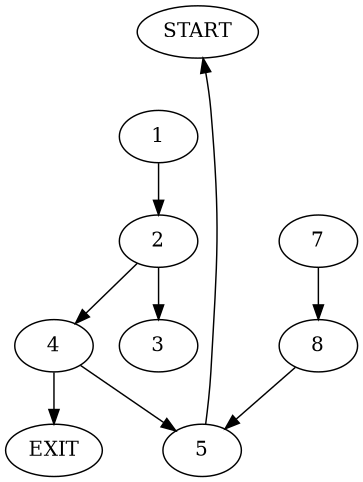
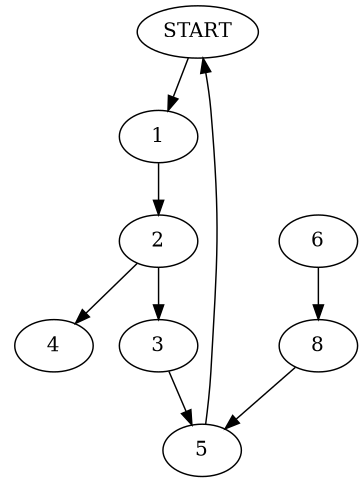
edge "START" -> "1": added
node "7": label "7" -> "6"
edge "4" -> "5": now "3" -> "5"
node "EXIT": removed
